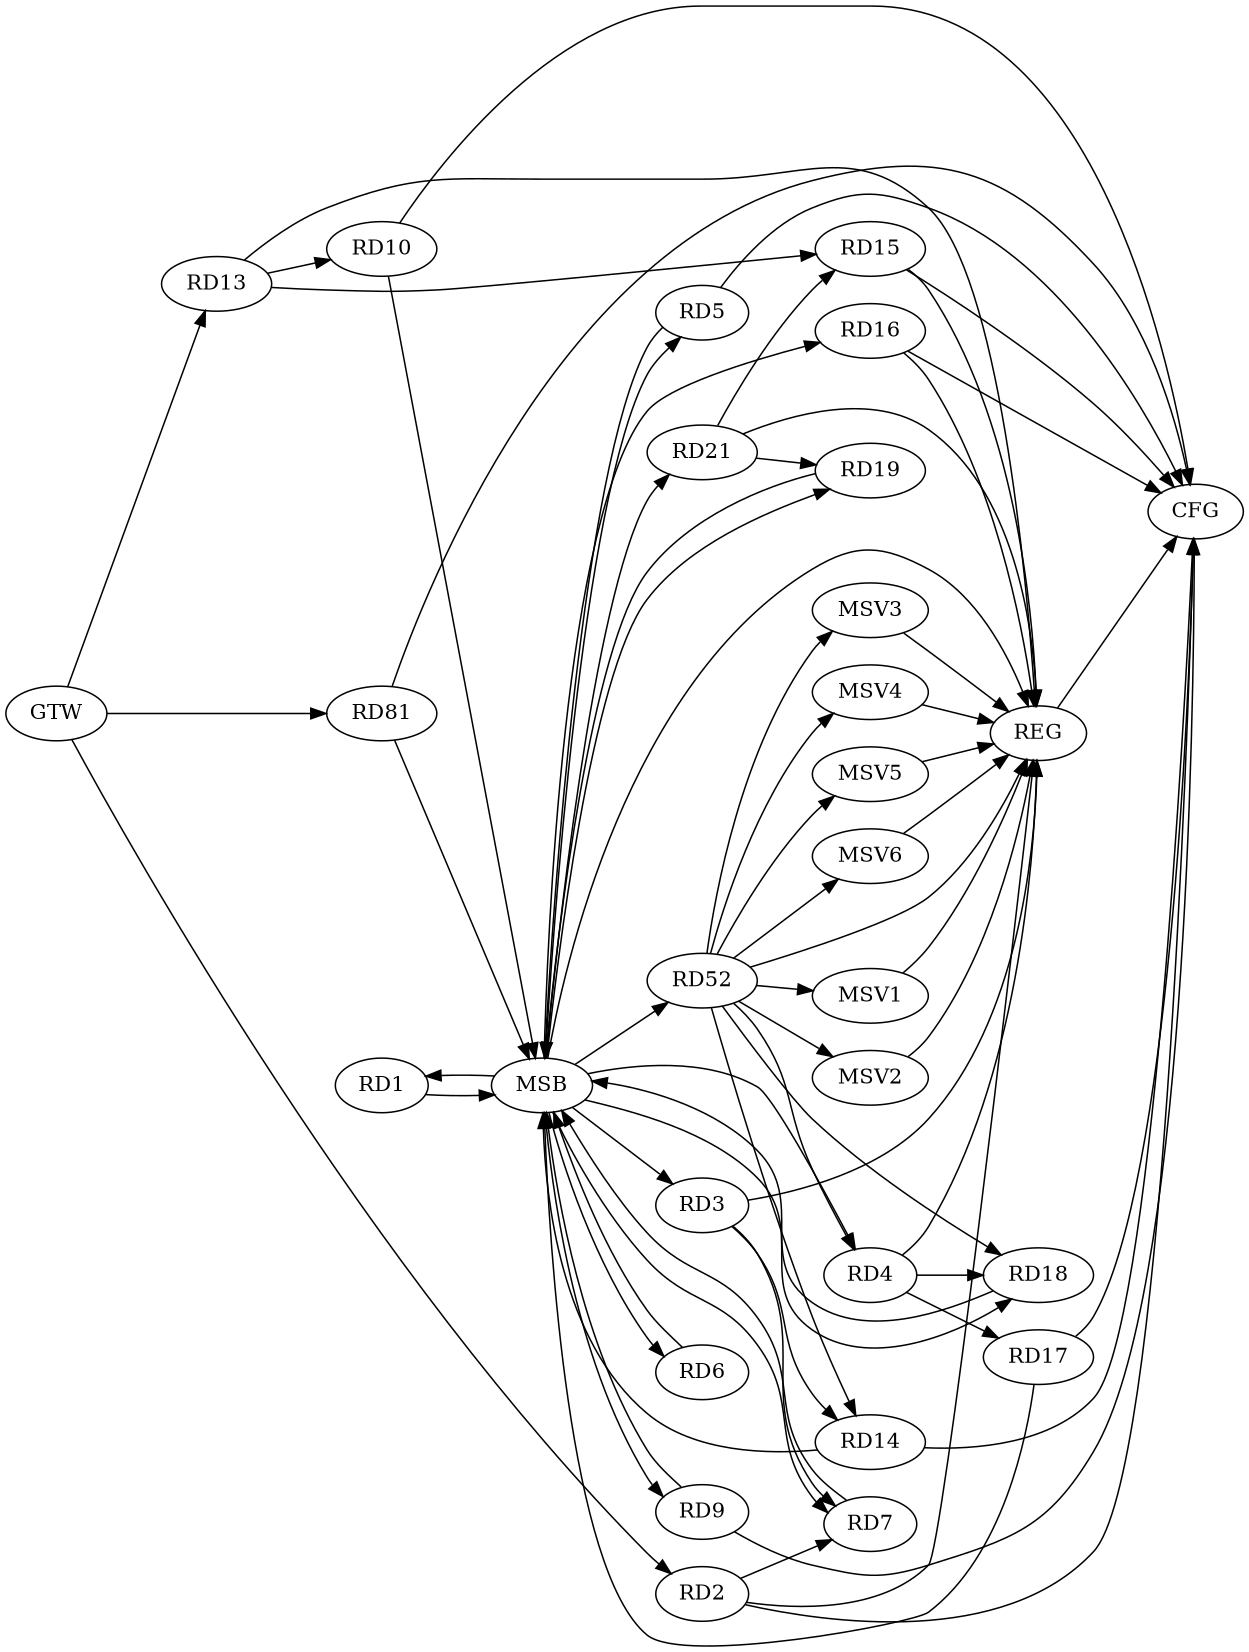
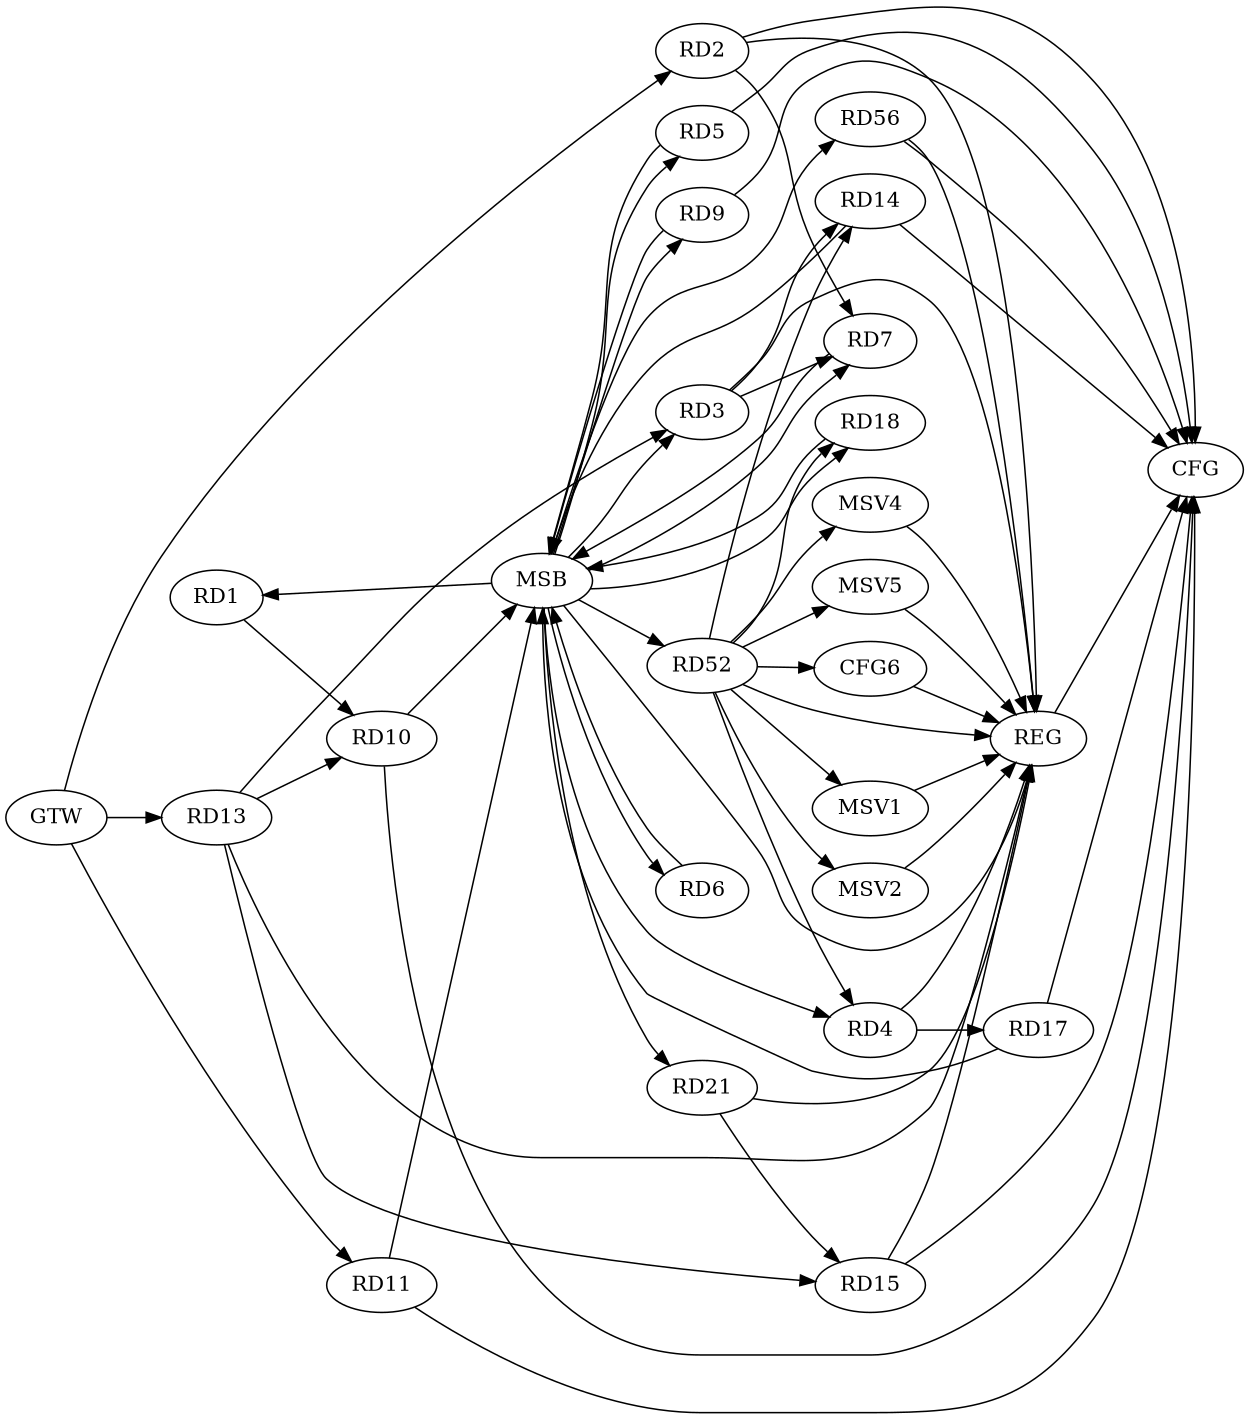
node "RD16": label "RD16" -> "RD56"
node "RD19": removed
edge "RD13" -> "RD3": added
node "MSV3": removed
node "RD81": label "RD81" -> "RD11"
node "MSV6": label "MSV6" -> "CFG6"
edge "RD1" -> "MSB": now "RD1" -> "RD10"
edge "RD4" -> "RD18": removed
